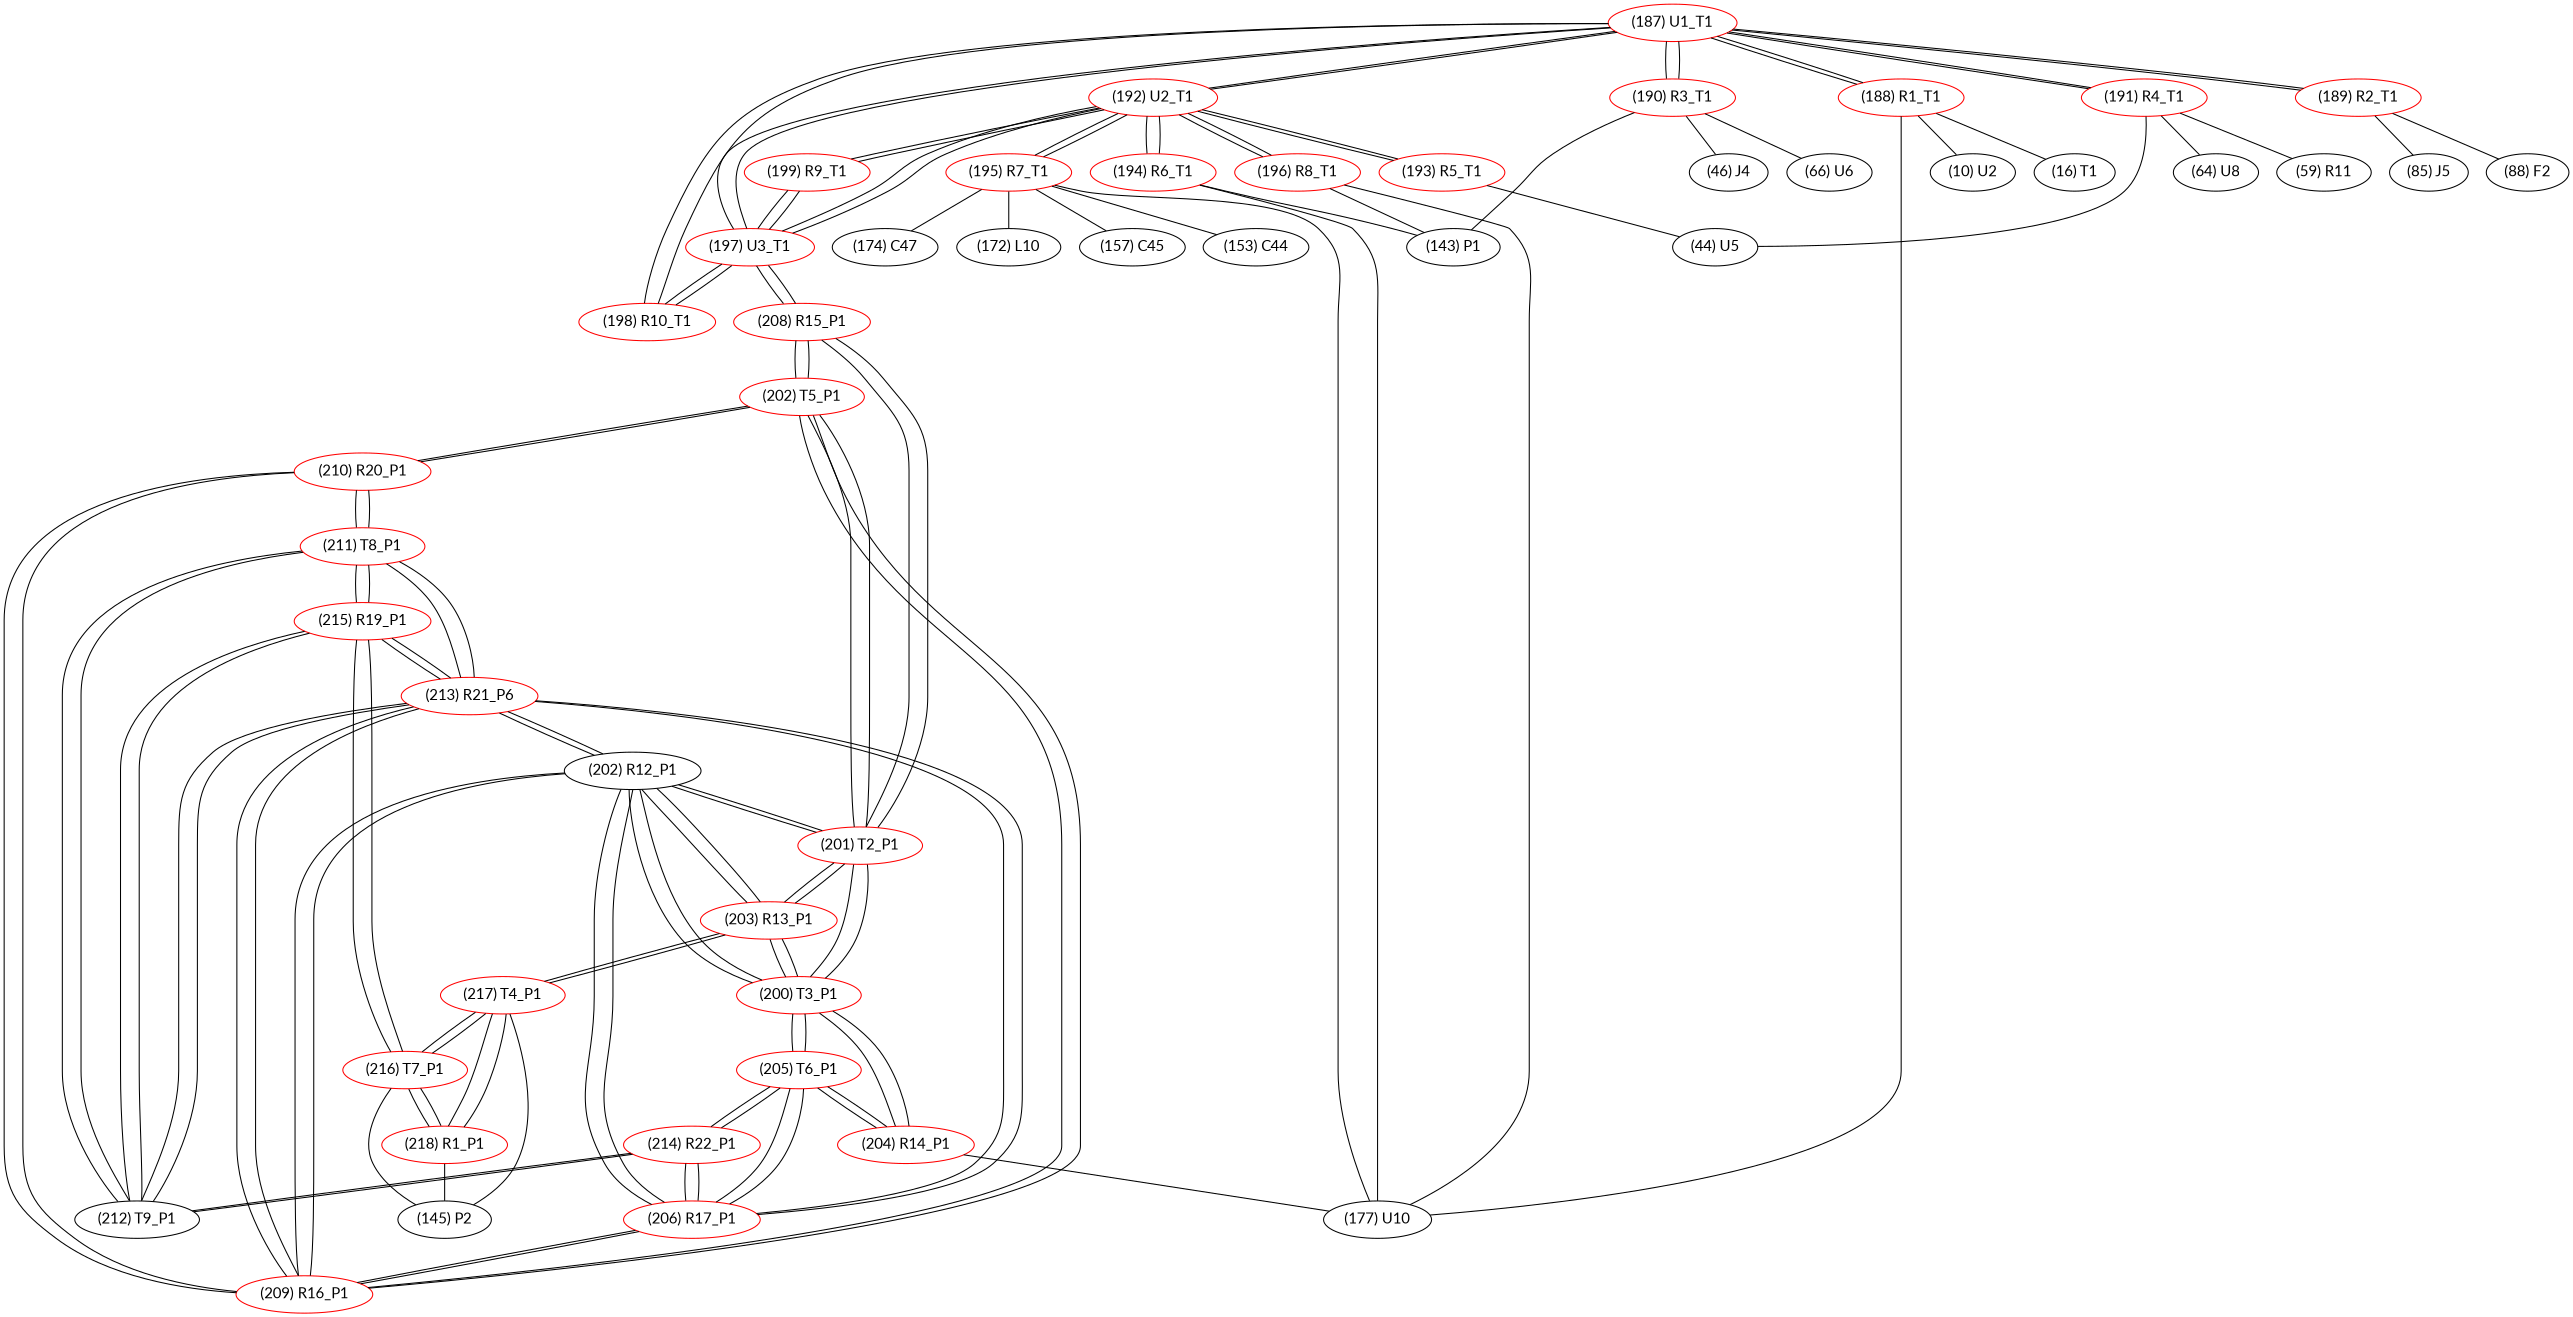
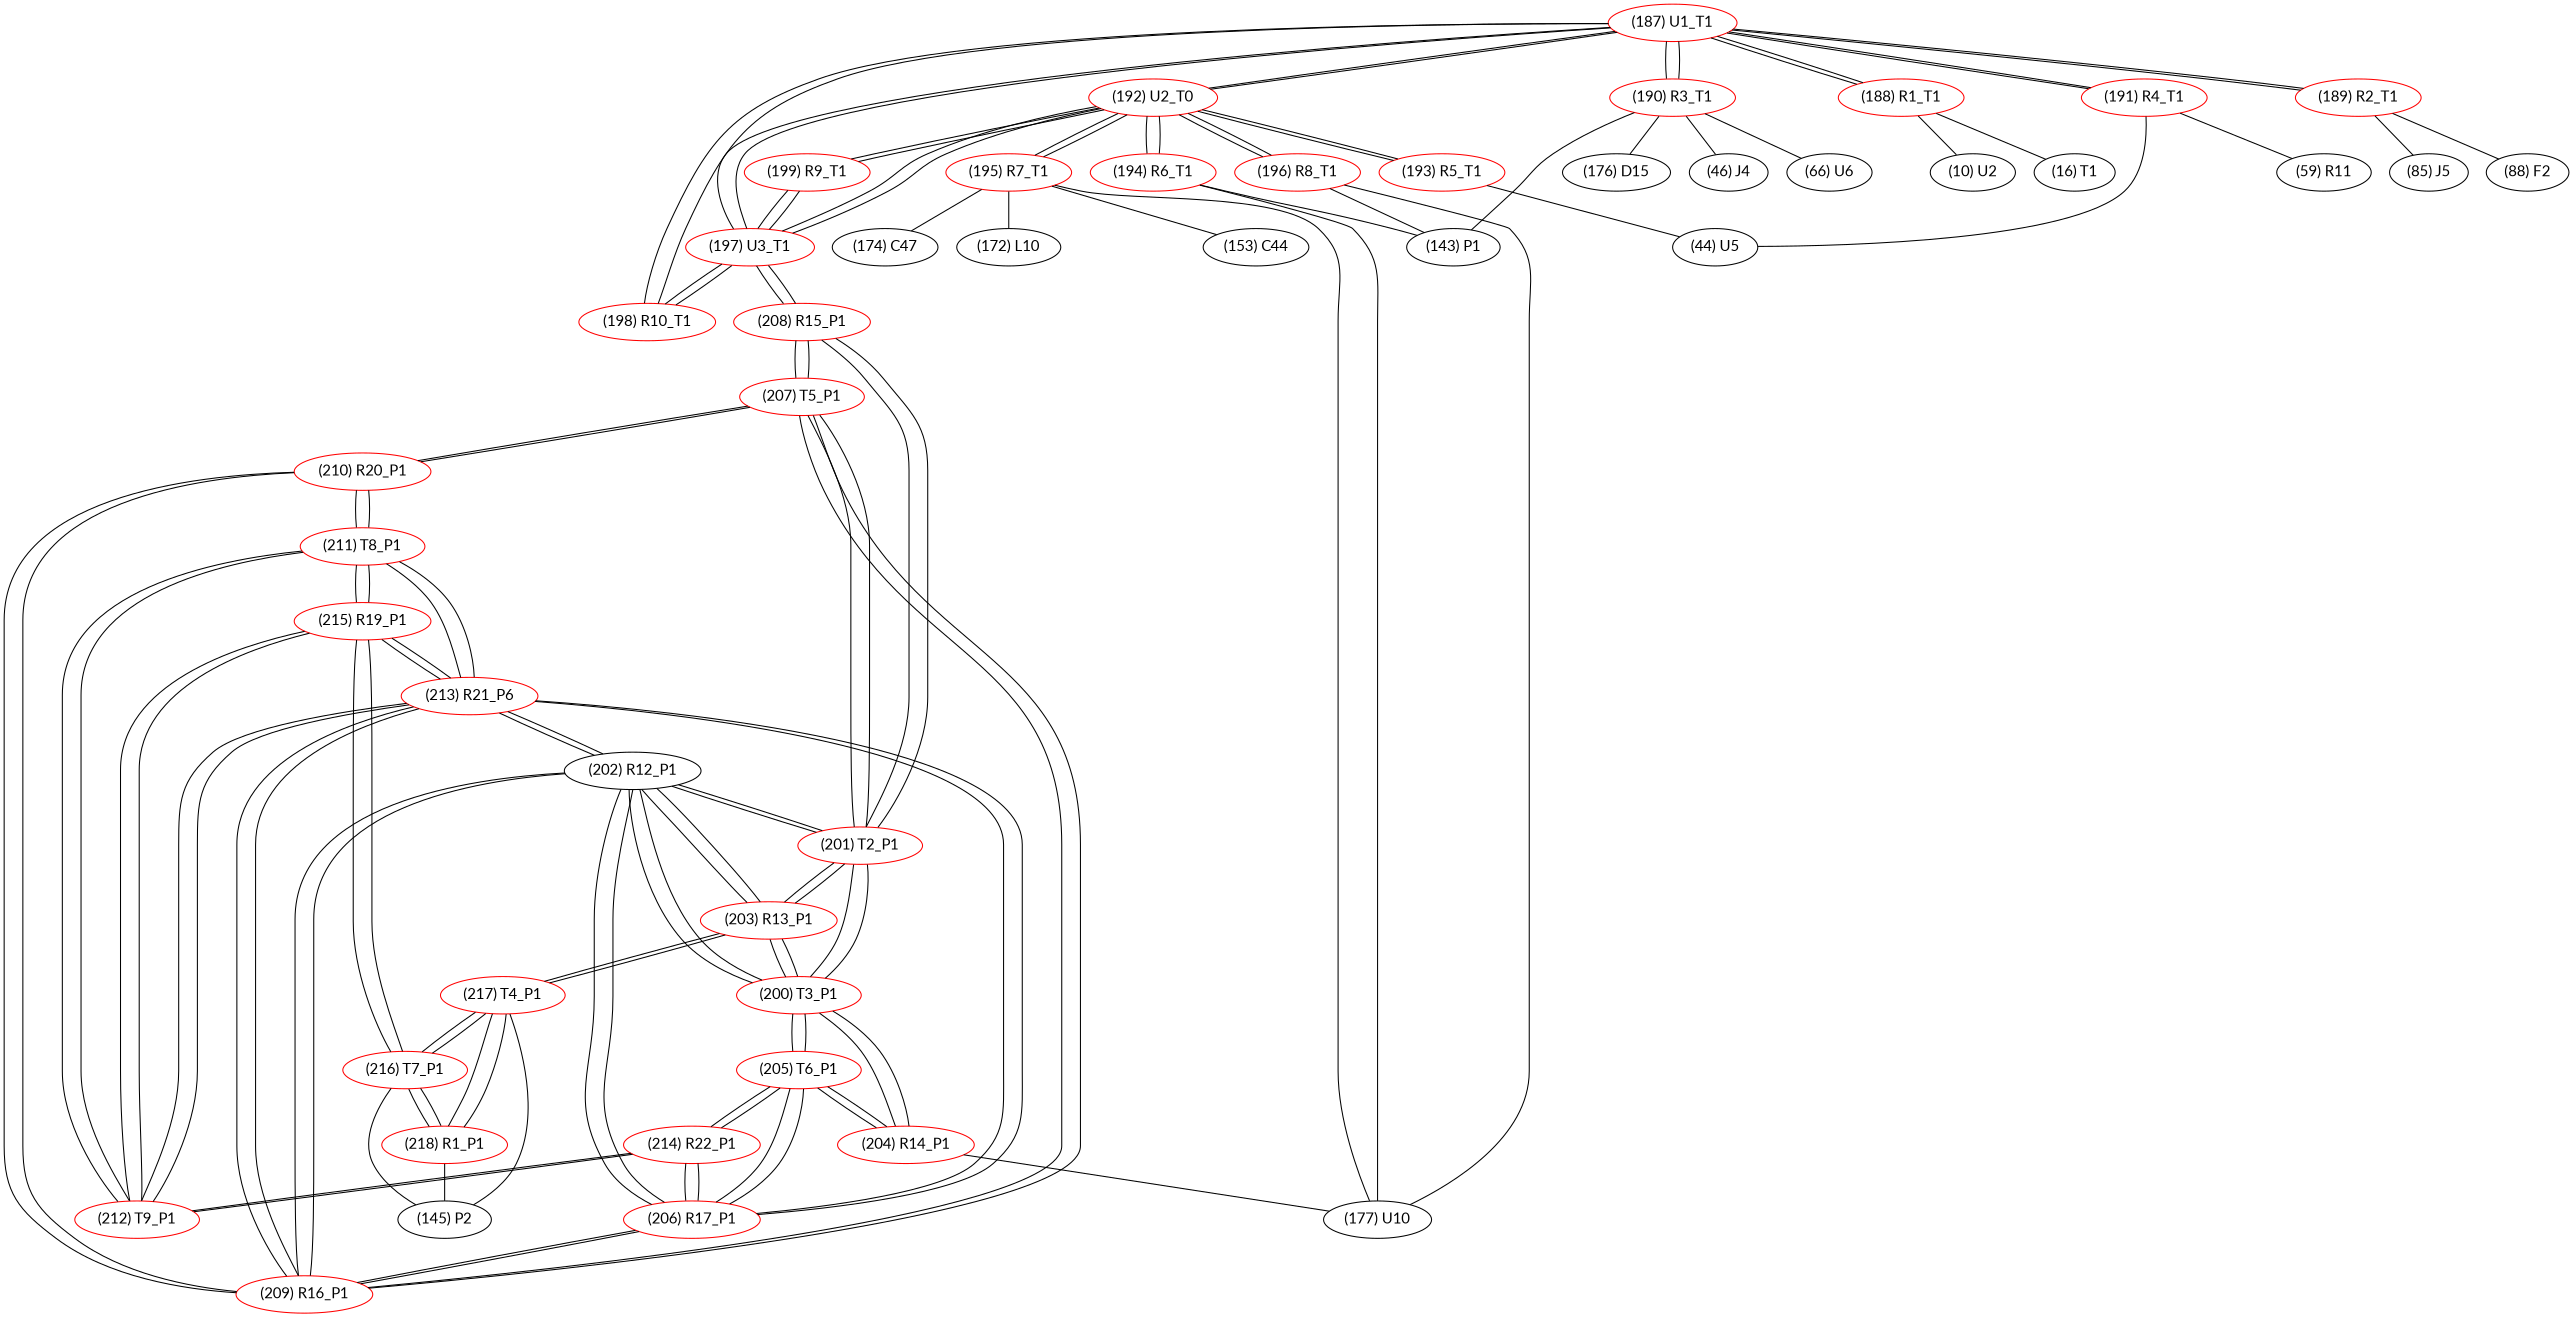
node "(192) U2_T1": label "(192) U2_T1" -> "(192) U2_T0"
node "(176) D15": added
node "(64) U8": removed
node "(157) C45": removed
node "(202) T5_P1": label "(202) T5_P1" -> "(207) T5_P1"
edge "(188) R1_T1" -- "(177) U10": removed
node "(212) T9_P1": color black -> red
